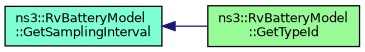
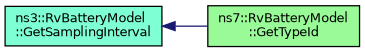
node "ns3::RvBatteryModel ::GetTypeId": label "ns3::RvBatteryModel ::GetTypeId" -> "ns7::RvBatteryModel ::GetTypeId"
